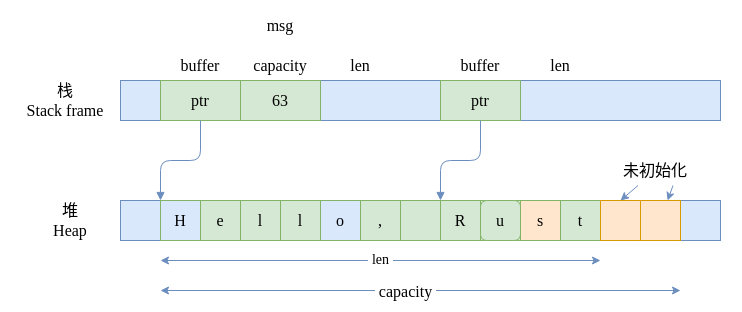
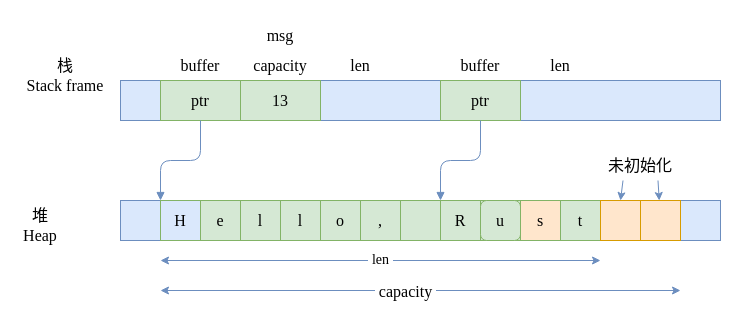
node "msg": moved (281, 26) -> (281, 36)
node "栈 Stack frame": moved (66, 100) -> (66, 75)
node "63": label "63" -> "13"
node "未初始化": moved (656, 171) -> (641, 166)
node "堆 Heap": moved (71, 221) -> (41, 226)
node "o": fillcolor #dae8fc -> #d5e8d4
